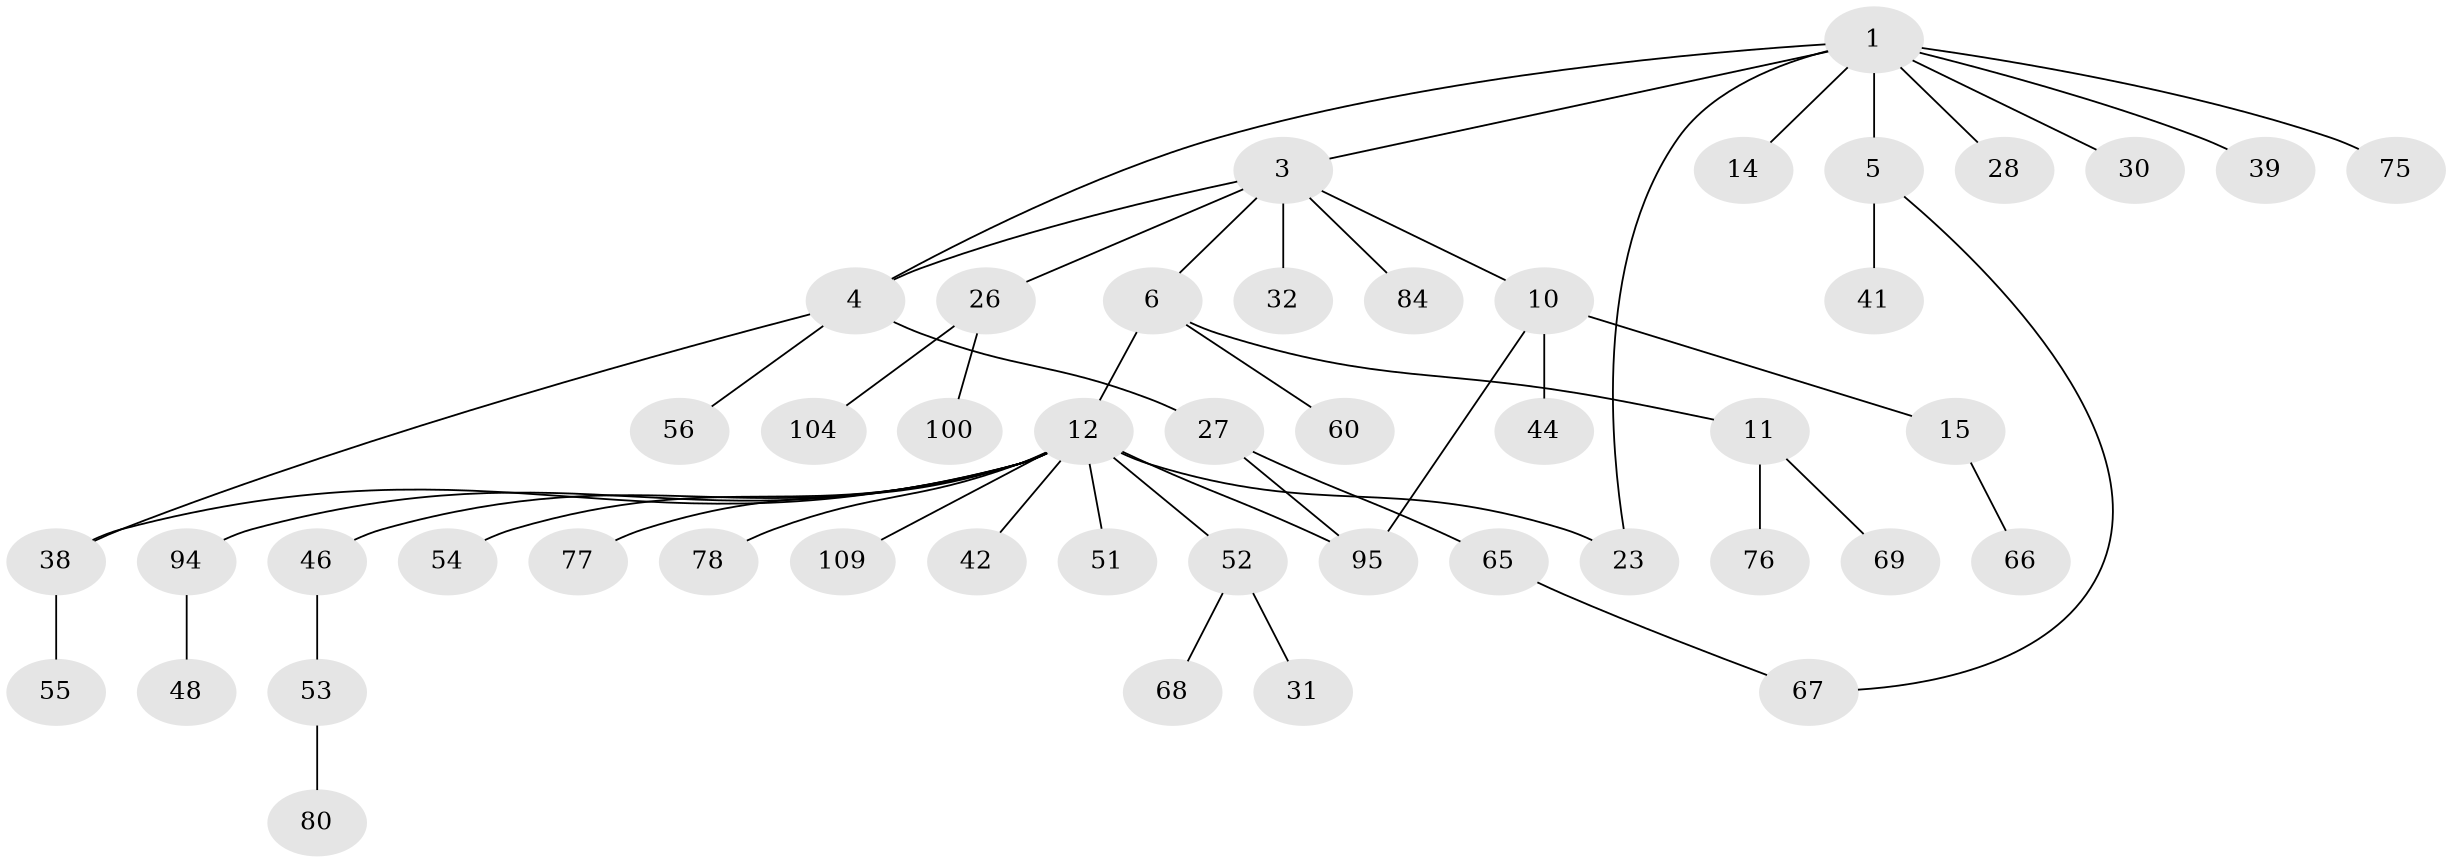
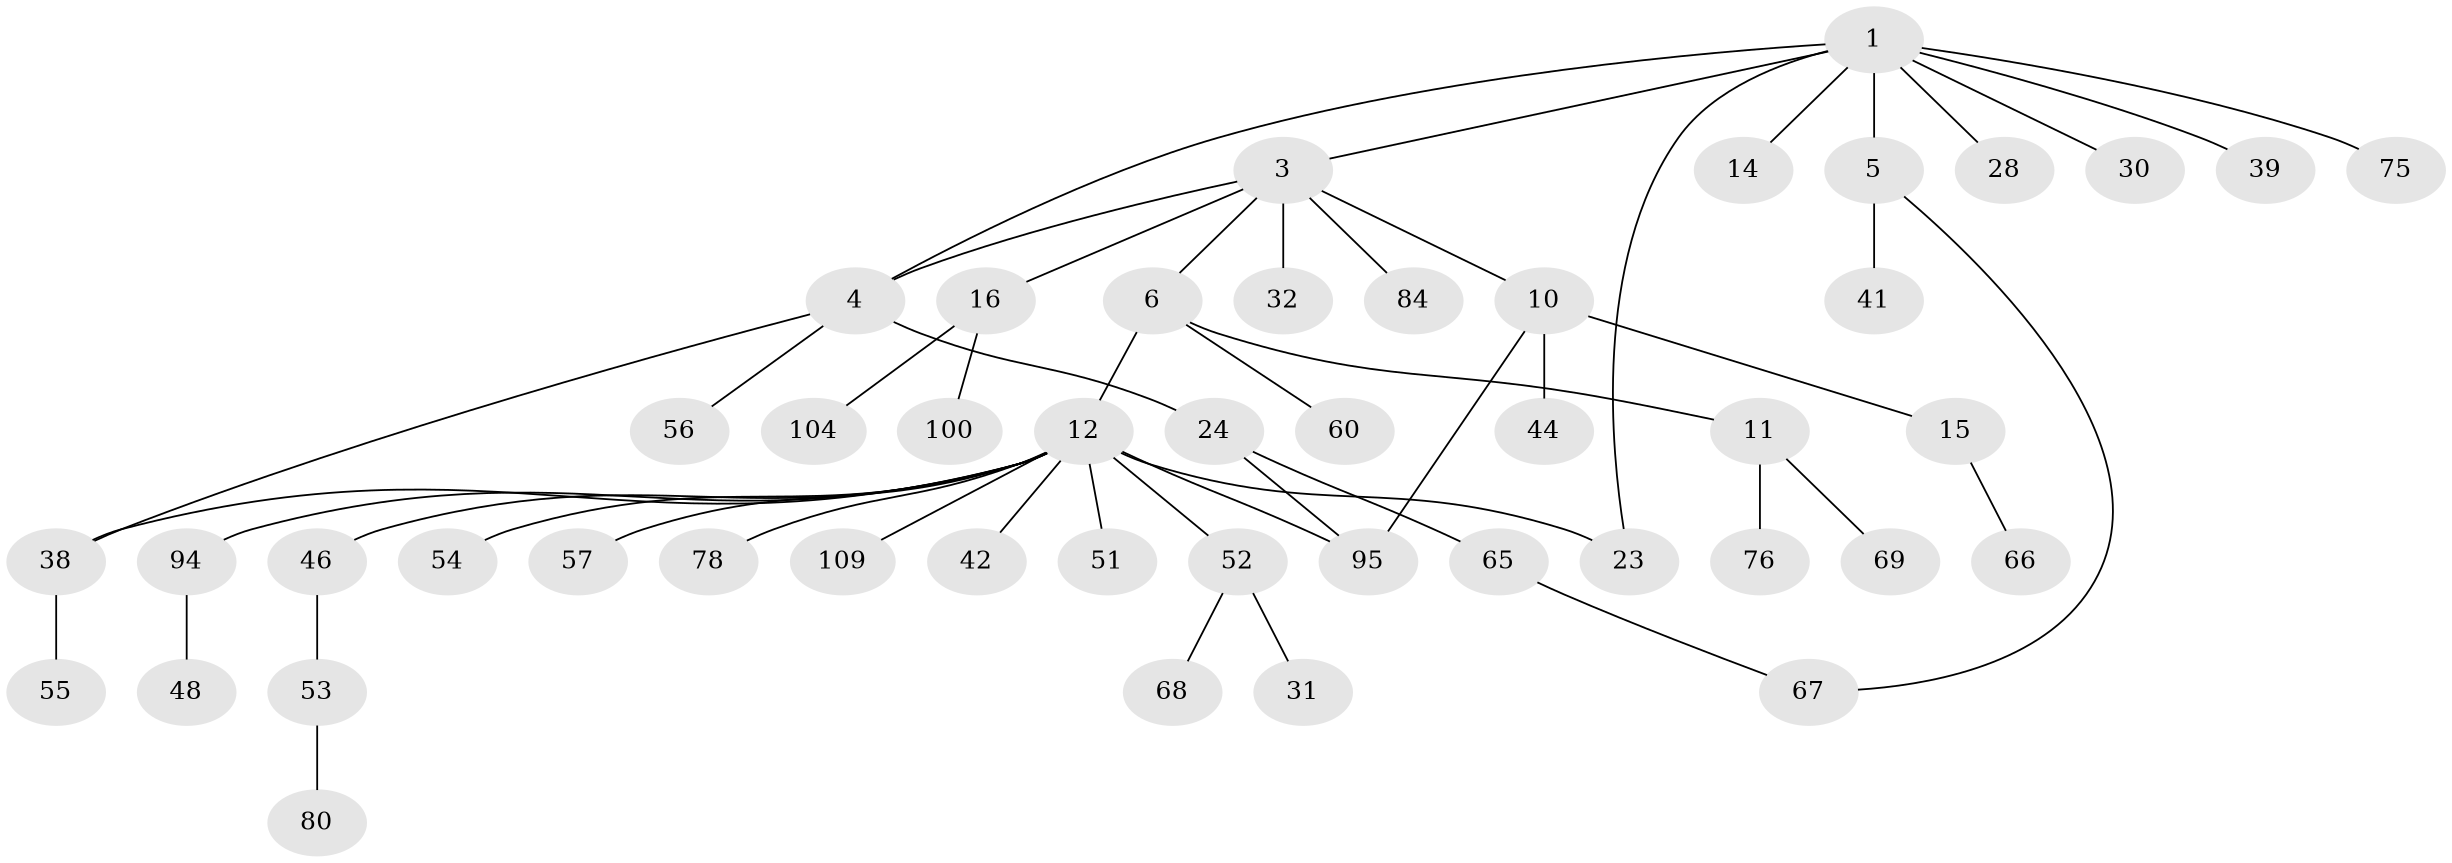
node "26": label "26" -> "16"
node "27": label "27" -> "24"
node "77": label "77" -> "57"
